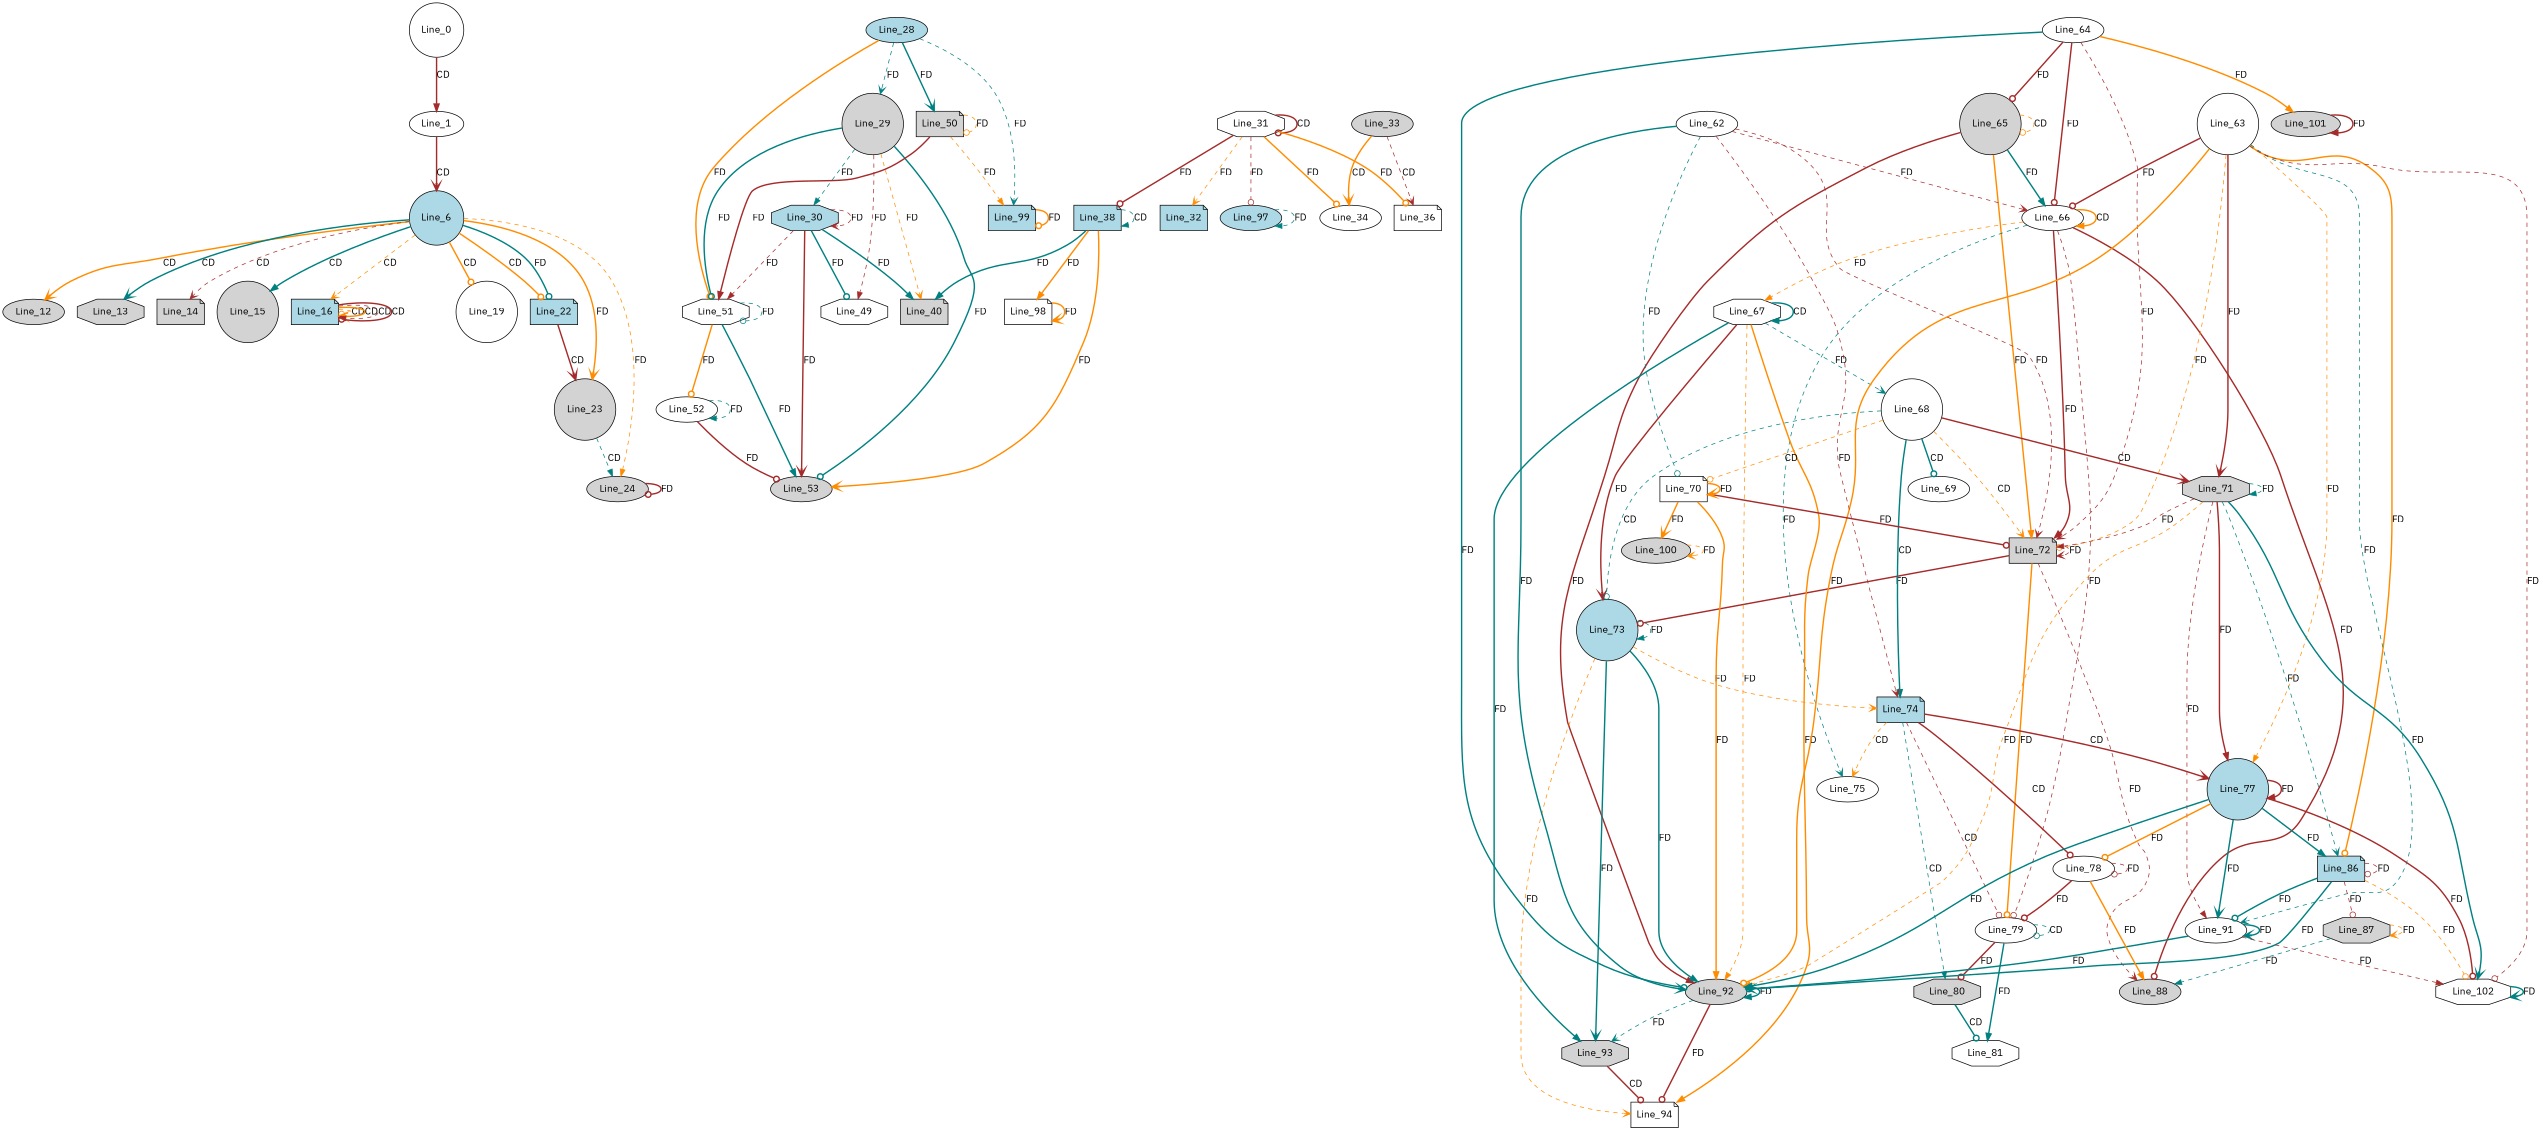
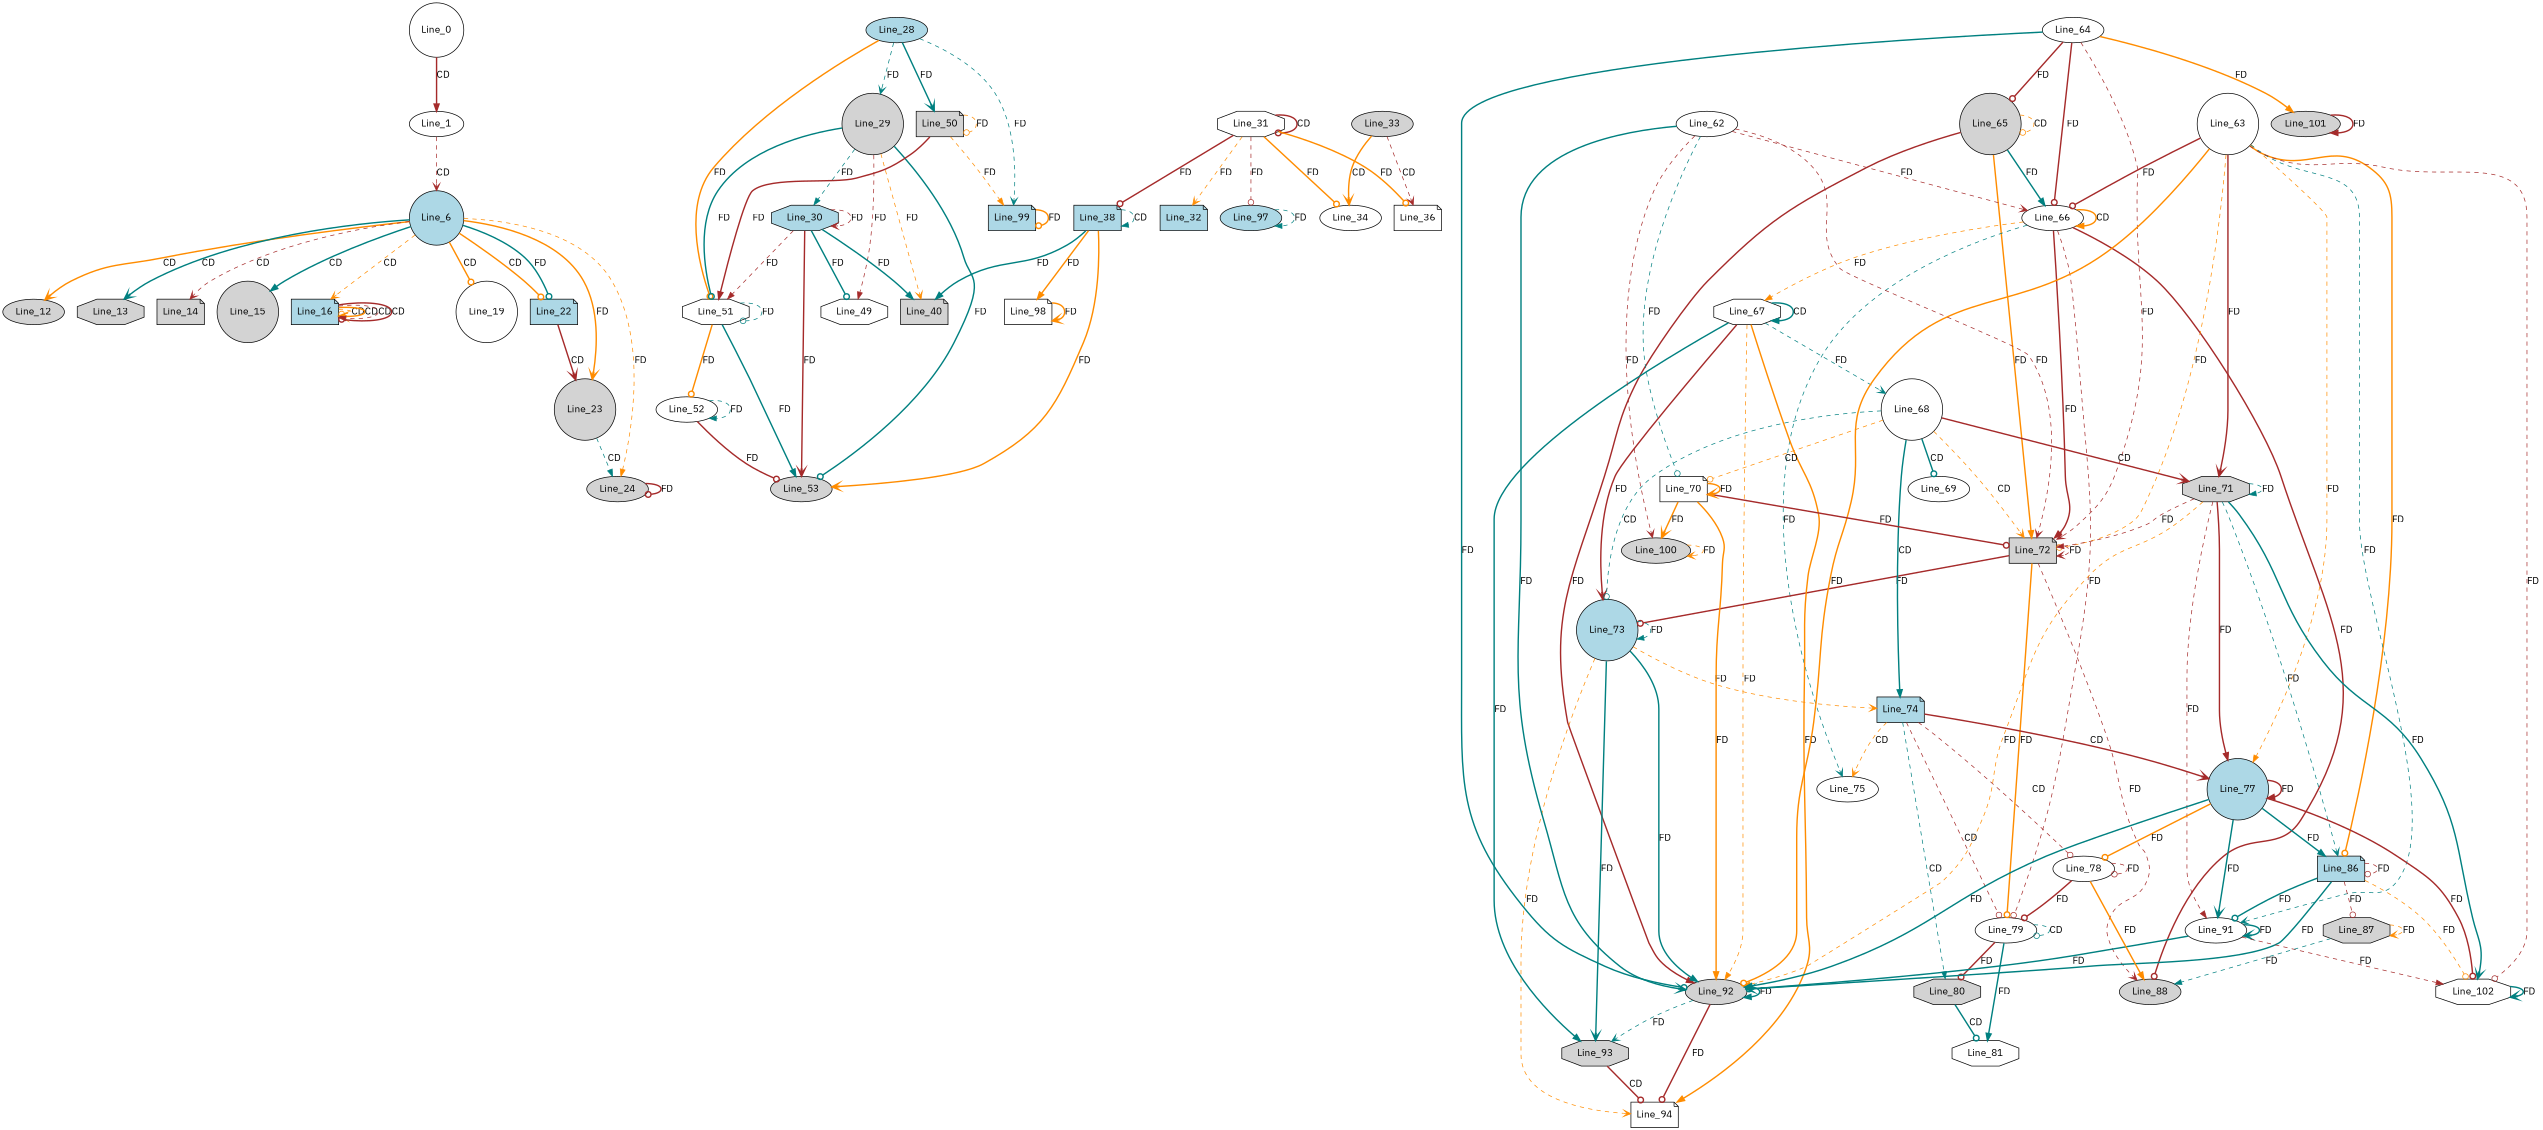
edge "Line_1" -> "Line_6": style bold -> dashed
edge "Line_62" -> "Line_74": now "Line_62" -> "Line_100"
edge "Line_74" -> "Line_78": style bold -> dashed
